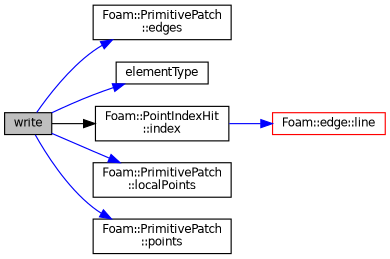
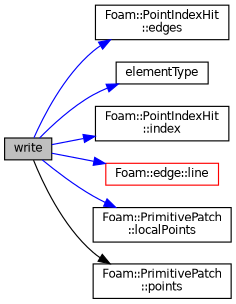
node "Foam::PrimitivePatch ::edges": label "Foam::PrimitivePatch ::edges" -> "Foam::PointIndexHit ::edges"
edge "write" -> "Foam::PointIndexHit ::index": color black -> blue
edge "Foam::PointIndexHit ::index" -> "Foam::edge::line": now "write" -> "Foam::edge::line"
edge "write" -> "Foam::PrimitivePatch ::points": color blue -> black
